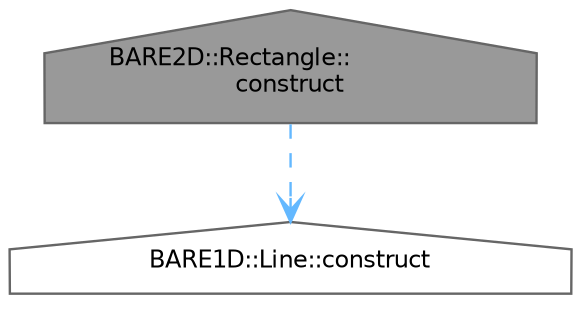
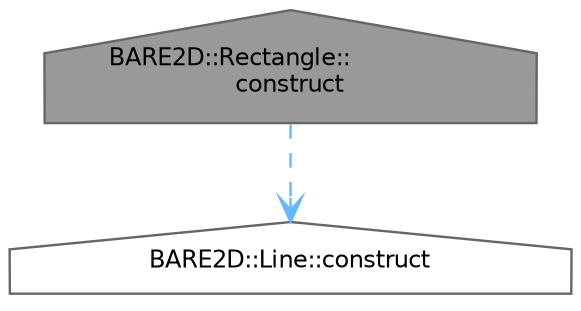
node "BARE1D::Line::construct": label "BARE1D::Line::construct" -> "BARE2D::Line::construct"
